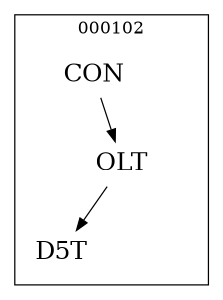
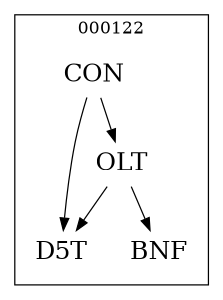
cluster "000102": label "000102" -> "000122"
edge "CON" -> "D5T": added
node "BNF": added
